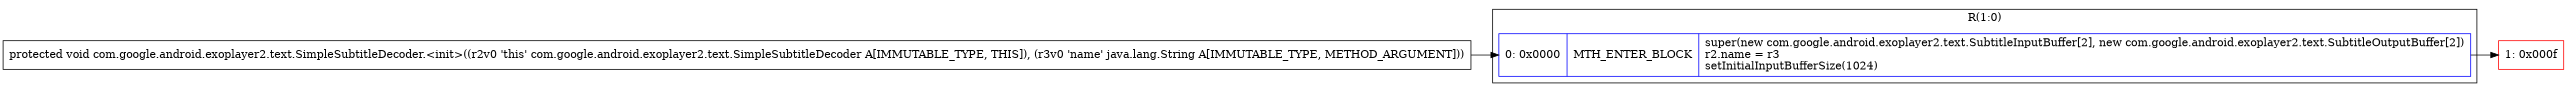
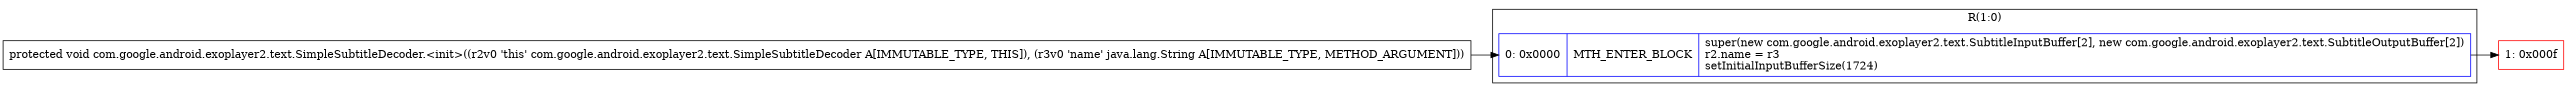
node "0: 0x0000": text "setInitialInputBufferSize(1024)" -> "setInitialInputBufferSize(1724)"
